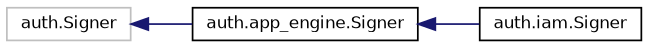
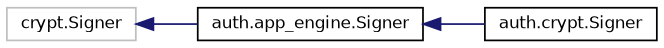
node "auth.Signer": label "auth.Signer" -> "crypt.Signer"
node "auth.iam.Signer": label "auth.iam.Signer" -> "auth.crypt.Signer"
